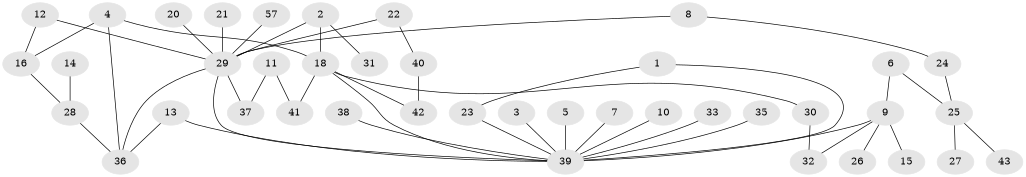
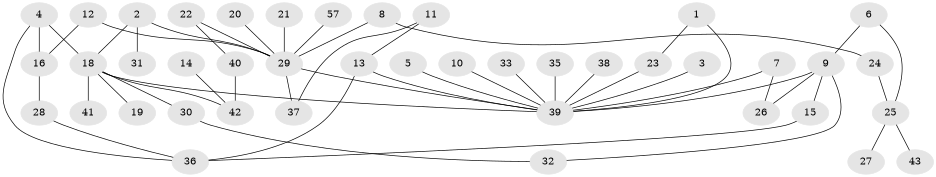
edge "11" -- "41": now "11" -- "13"
edge "14" -- "28": now "14" -- "42"
edge "7" -- "26": added
edge "29" -- "36": now "15" -- "36"
node "19": added
